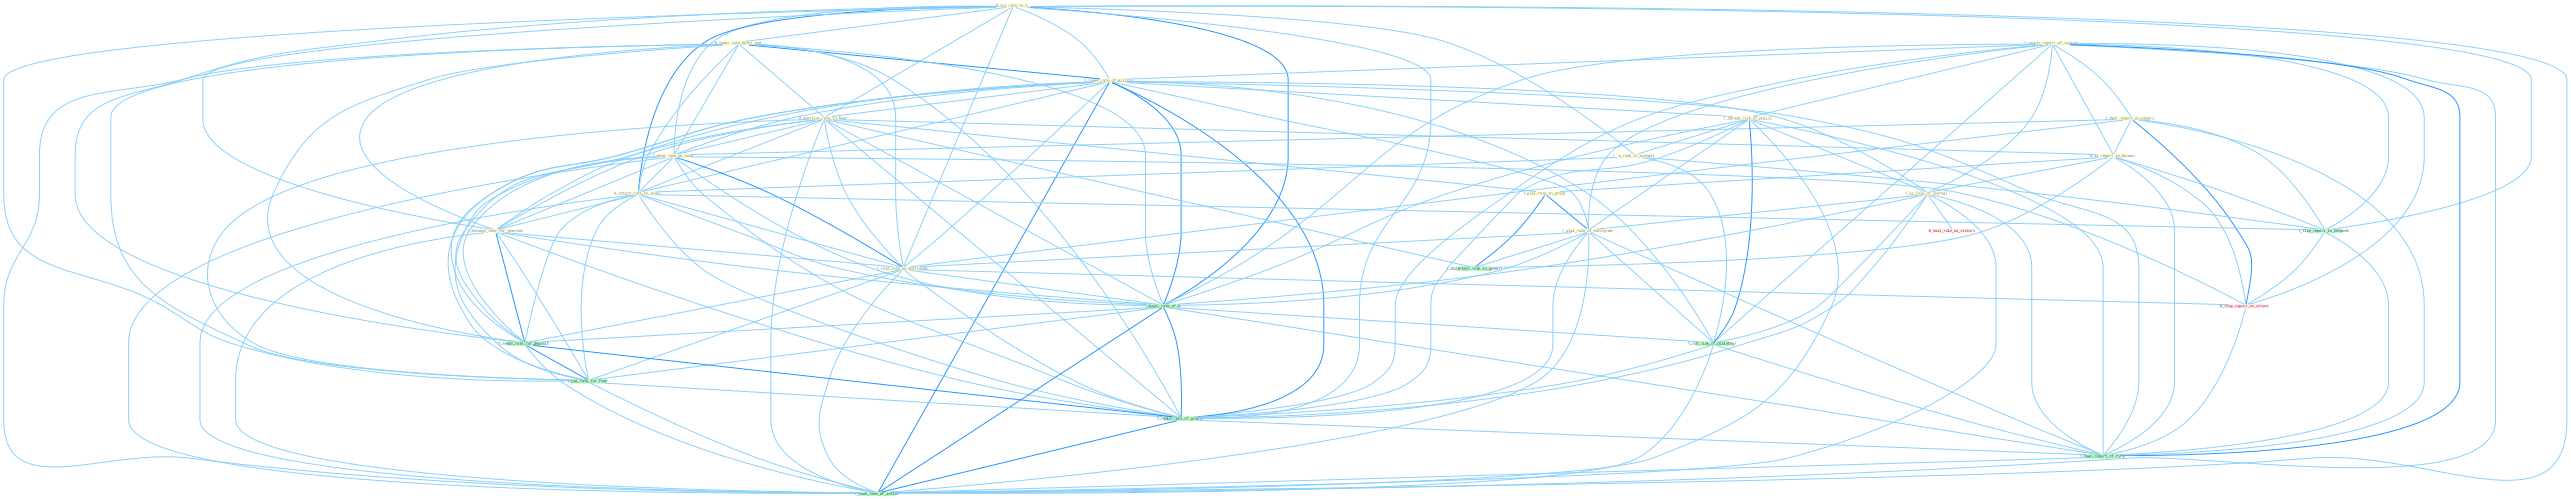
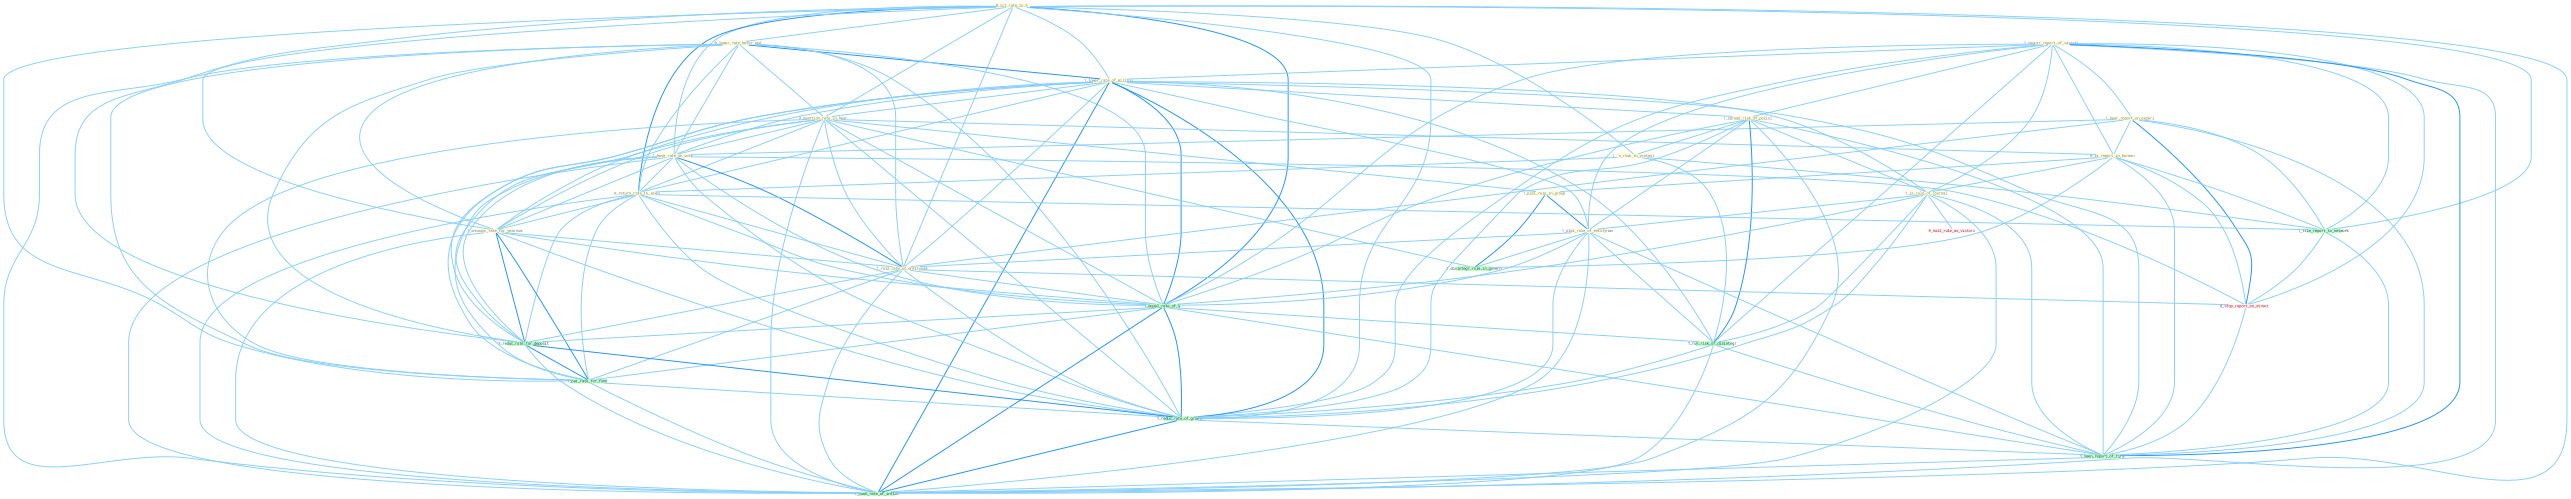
edge "1_announc_rate_for_yearnum" -- "1_pai_rate_for_fund": color #87cefa -> #1e90ff
